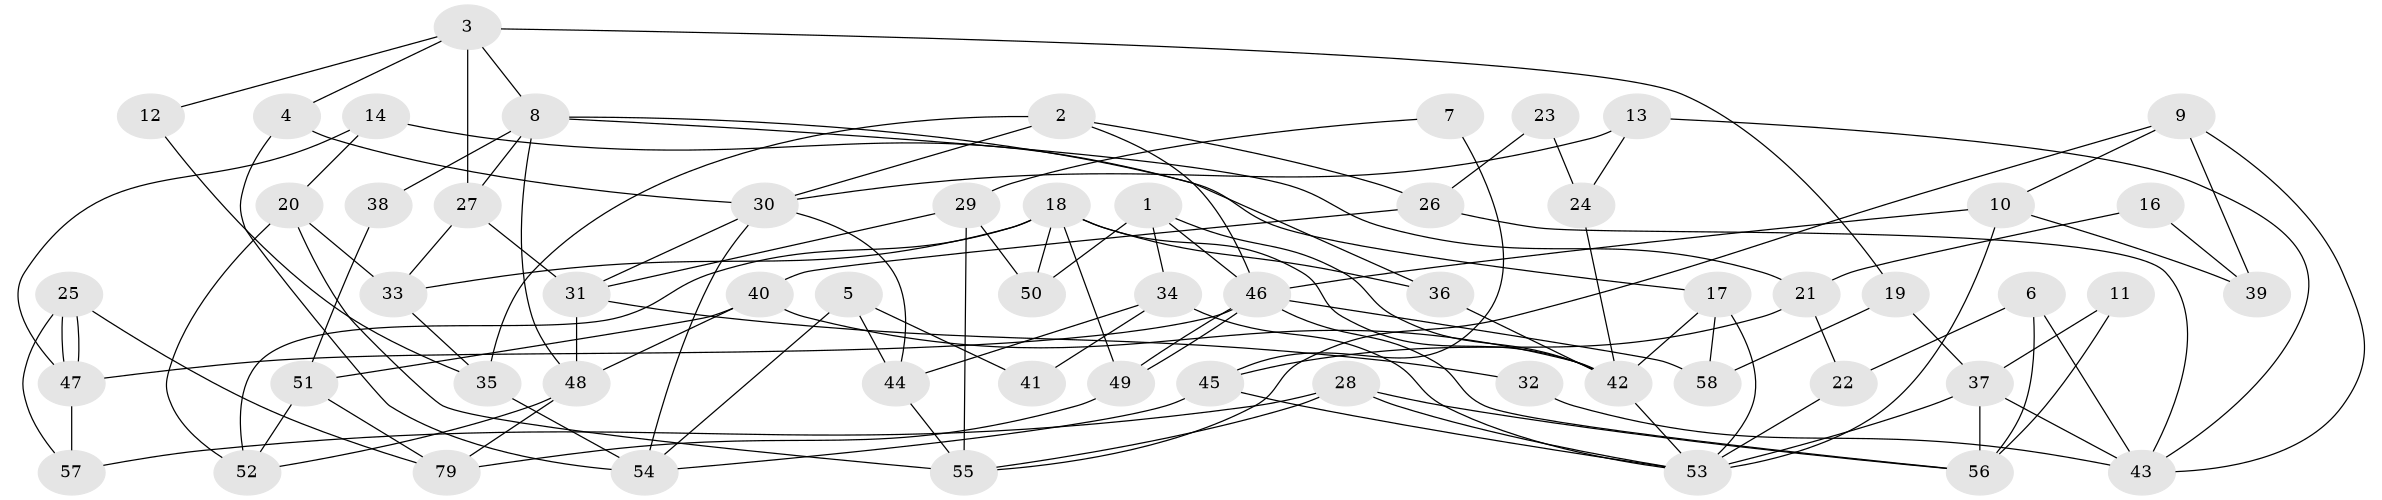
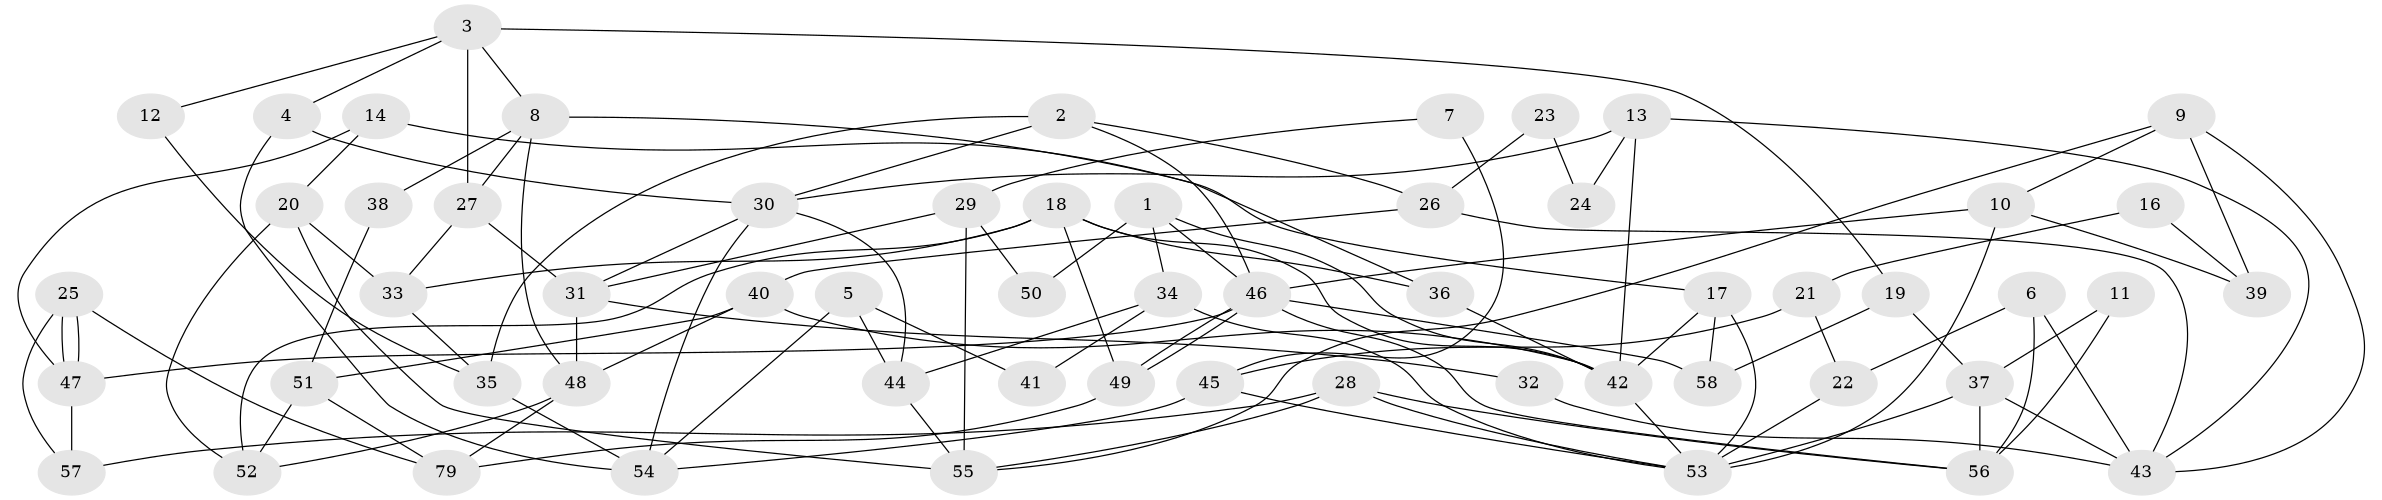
edge "8" -- "21": removed
edge "18" -- "50": removed
edge "24" -- "42": now "13" -- "42"
